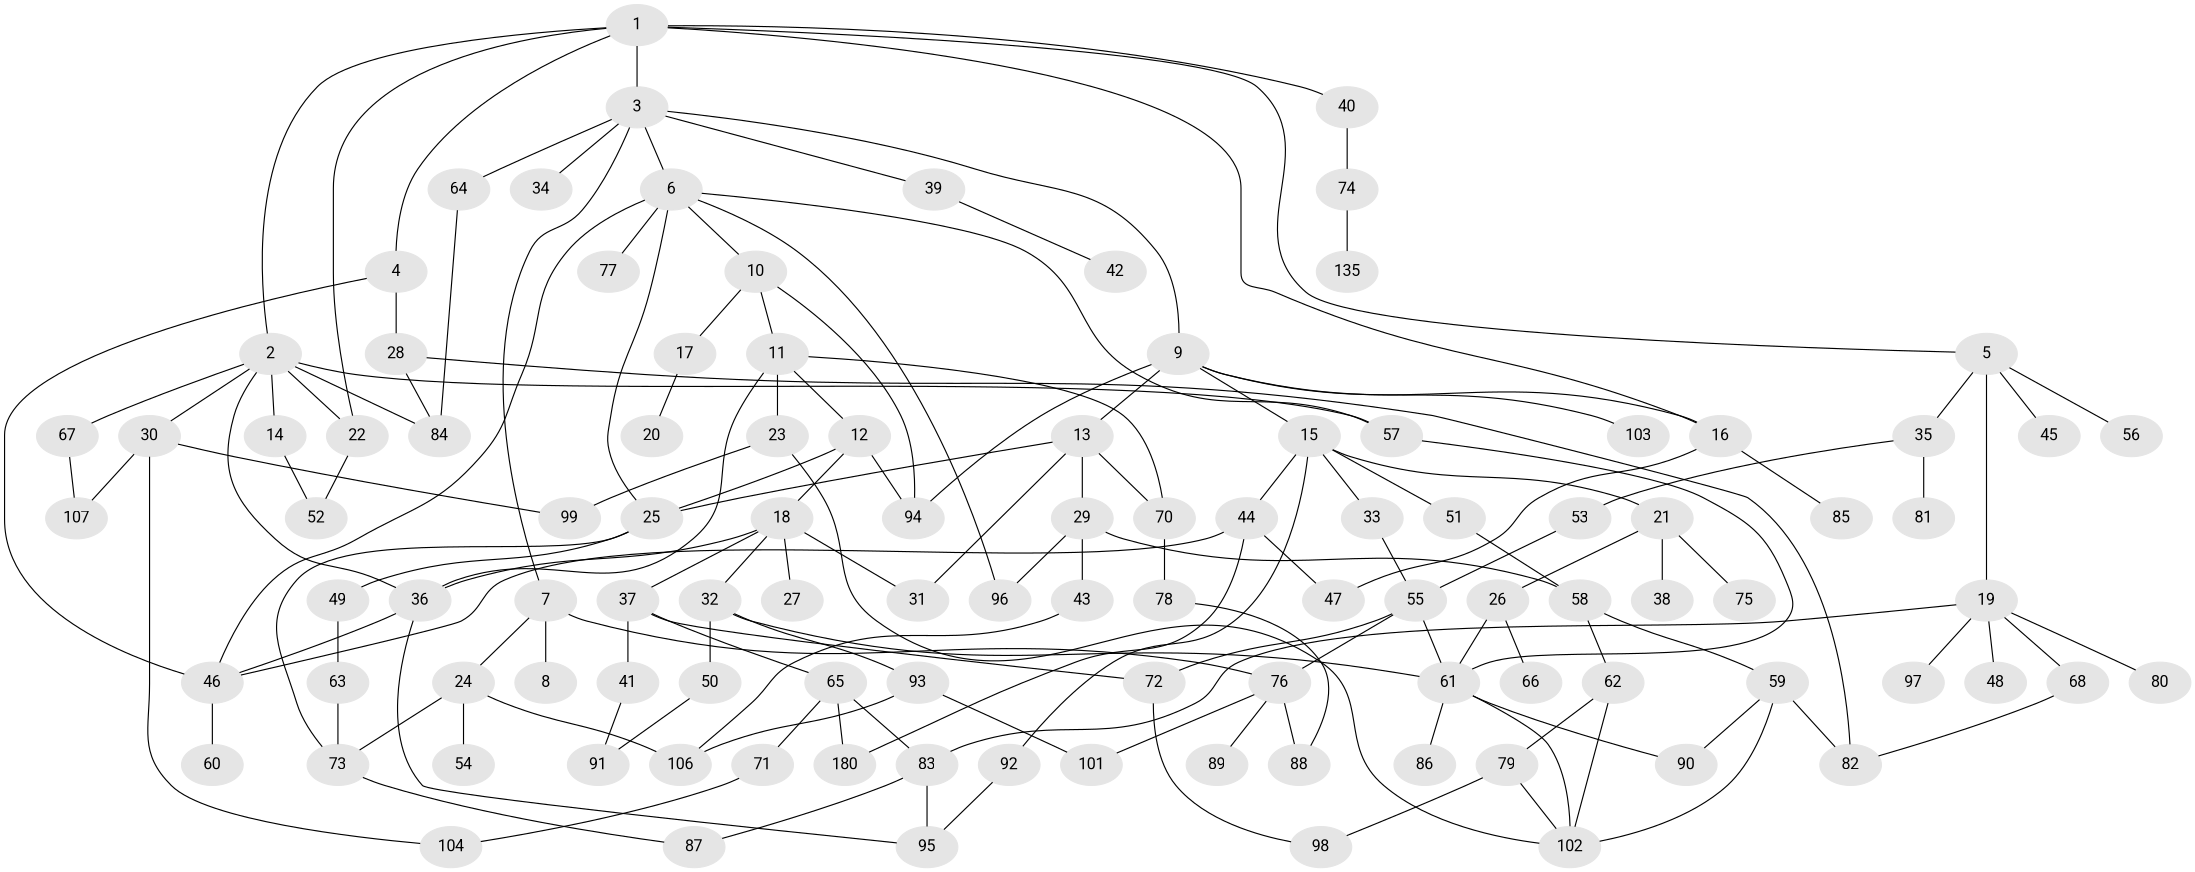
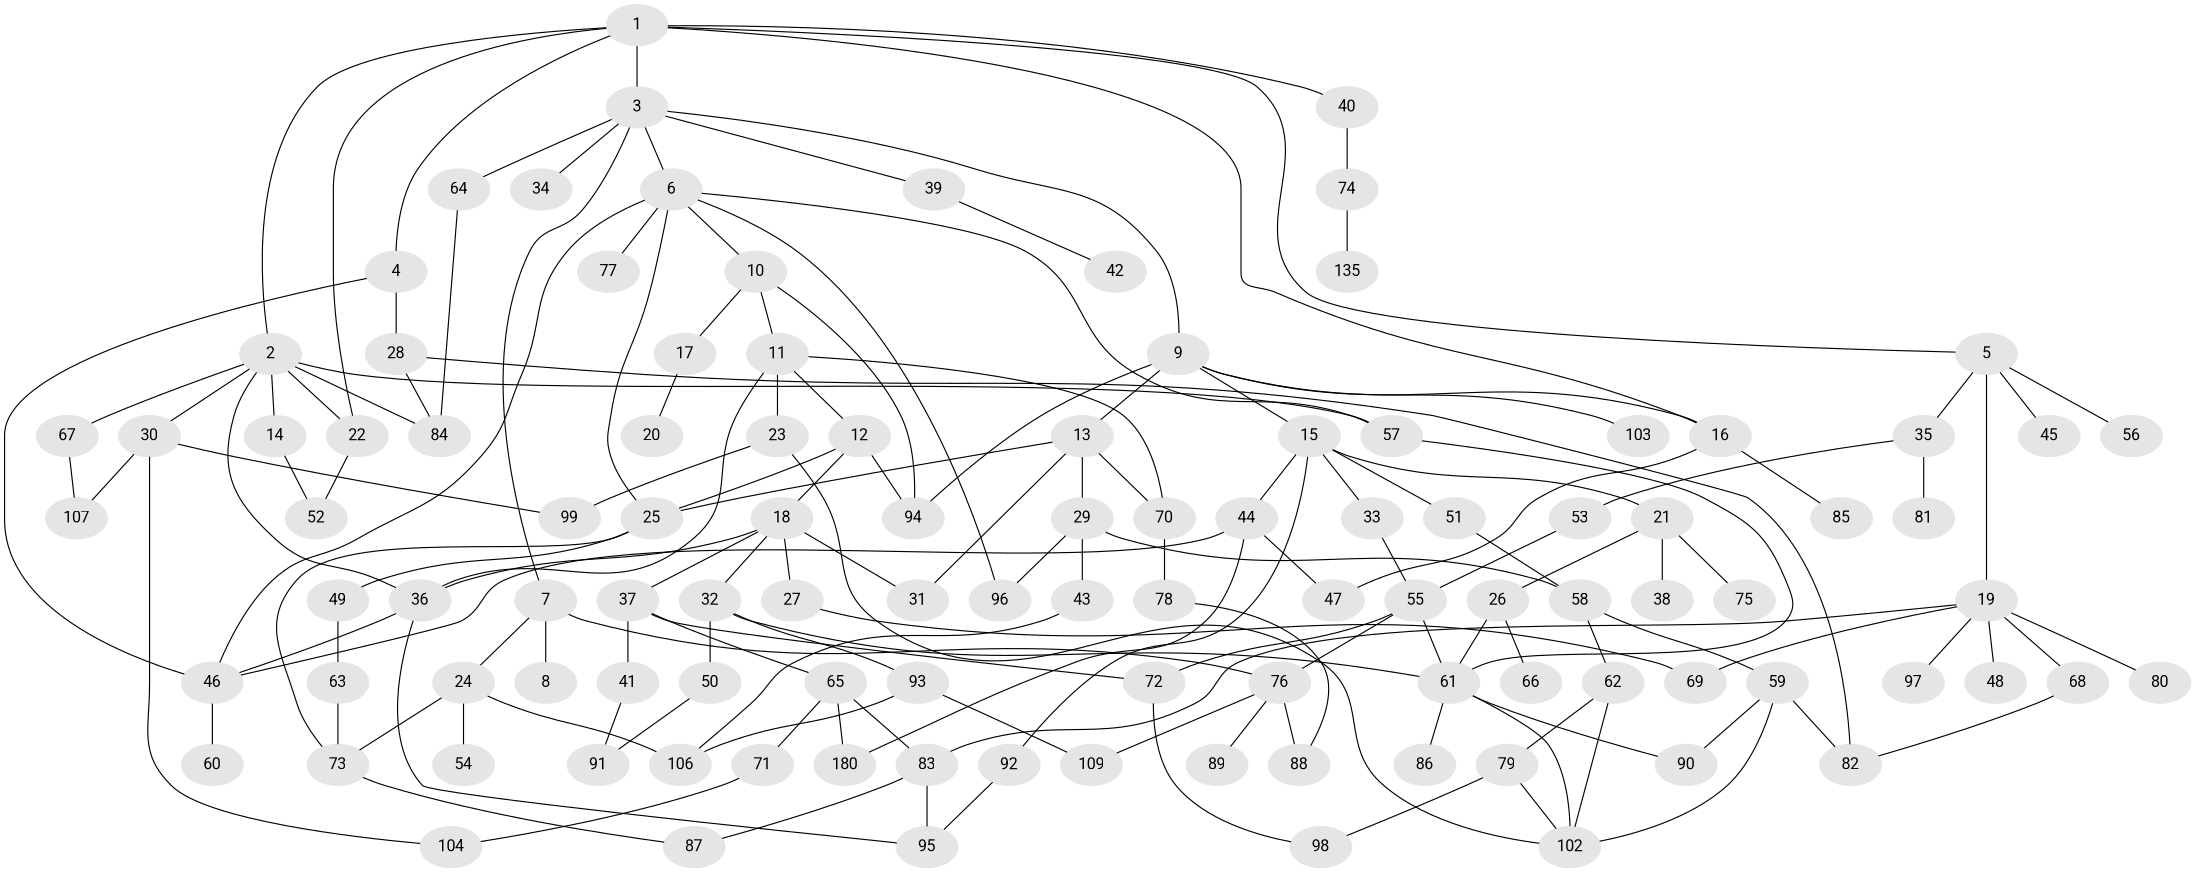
node "69": added
node "101": label "101" -> "109"
